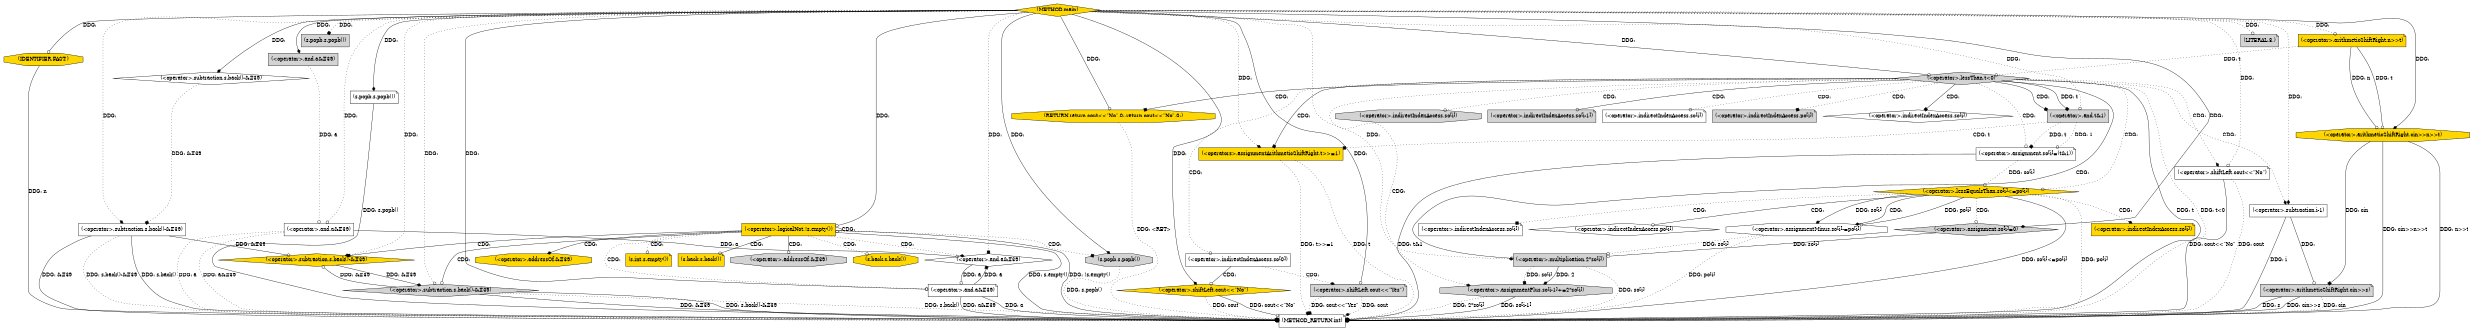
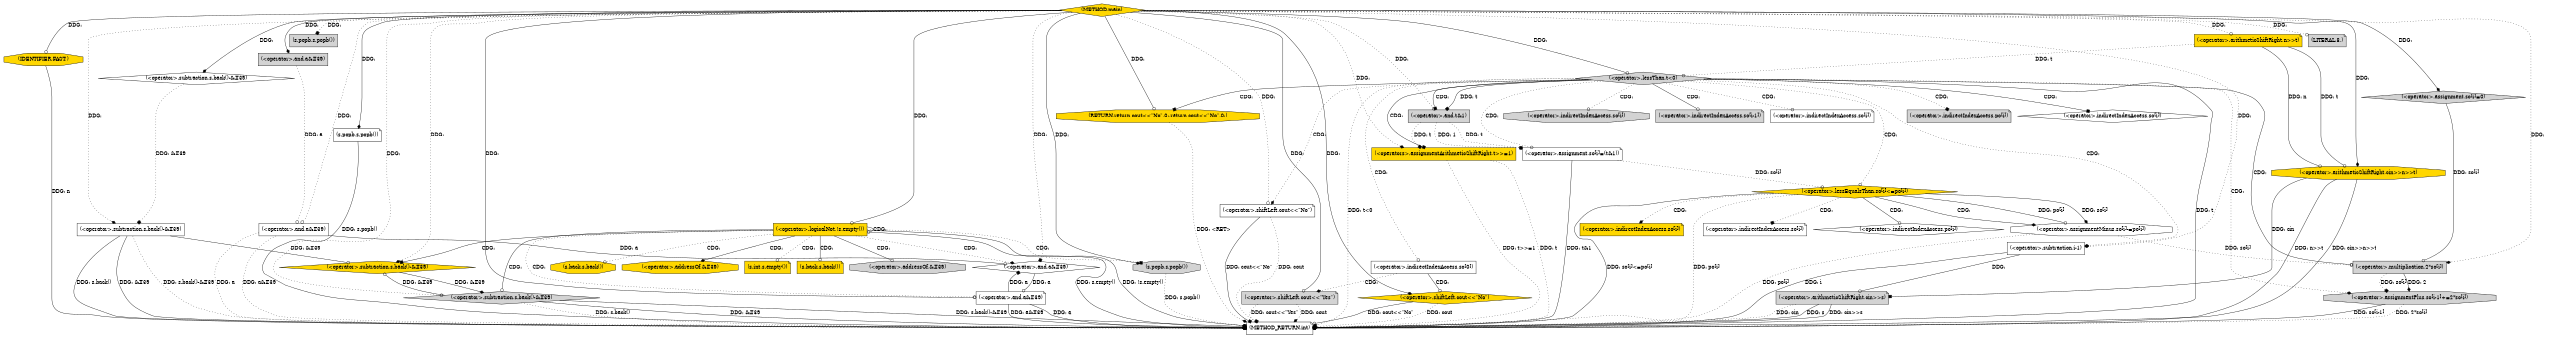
edge "(<operator>.and,t&1)" -> "(<operators>.assignmentArithmeticShiftRight,t>>=1)": label "CDG: t" -> "DDG: t"
edge "(<operator>.lessEqualsThan,so[i]<=po[i])" -> "(<operator>.assignment,so[i]=0)": removed, label "CDG:"
edge "(<operator>.multiplication,2*so[i])" -> "(METHOD_RETURN,int)": removed, label "DDG: so[i]"
